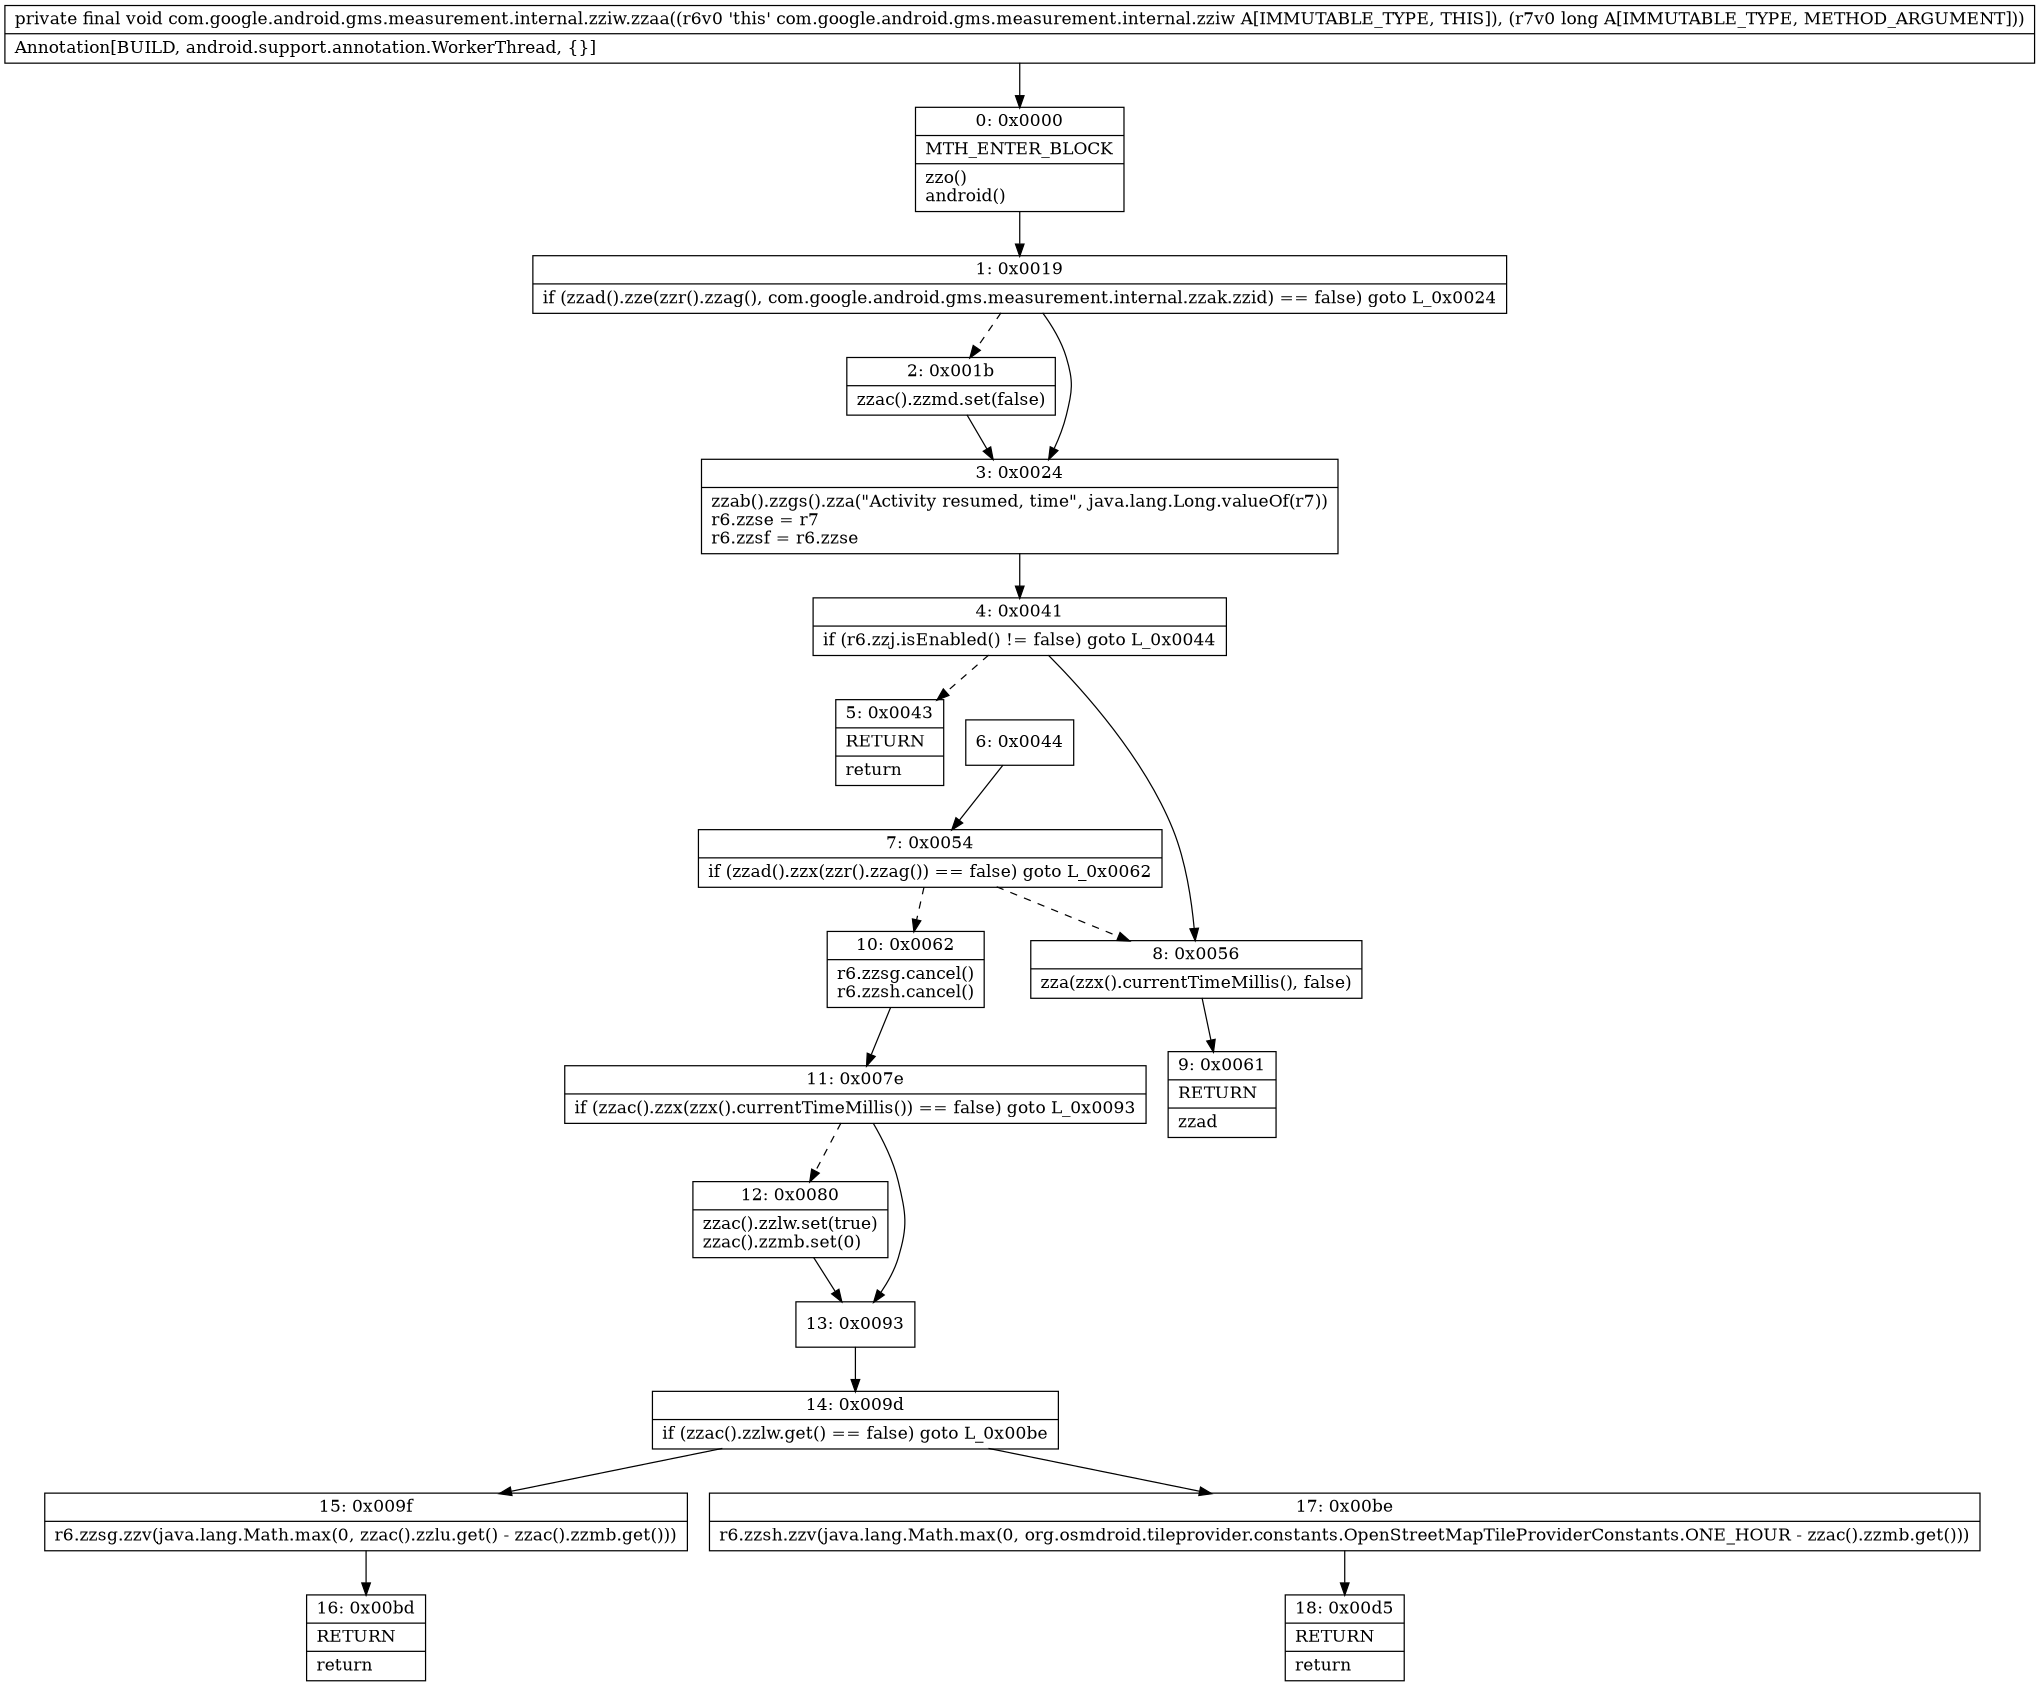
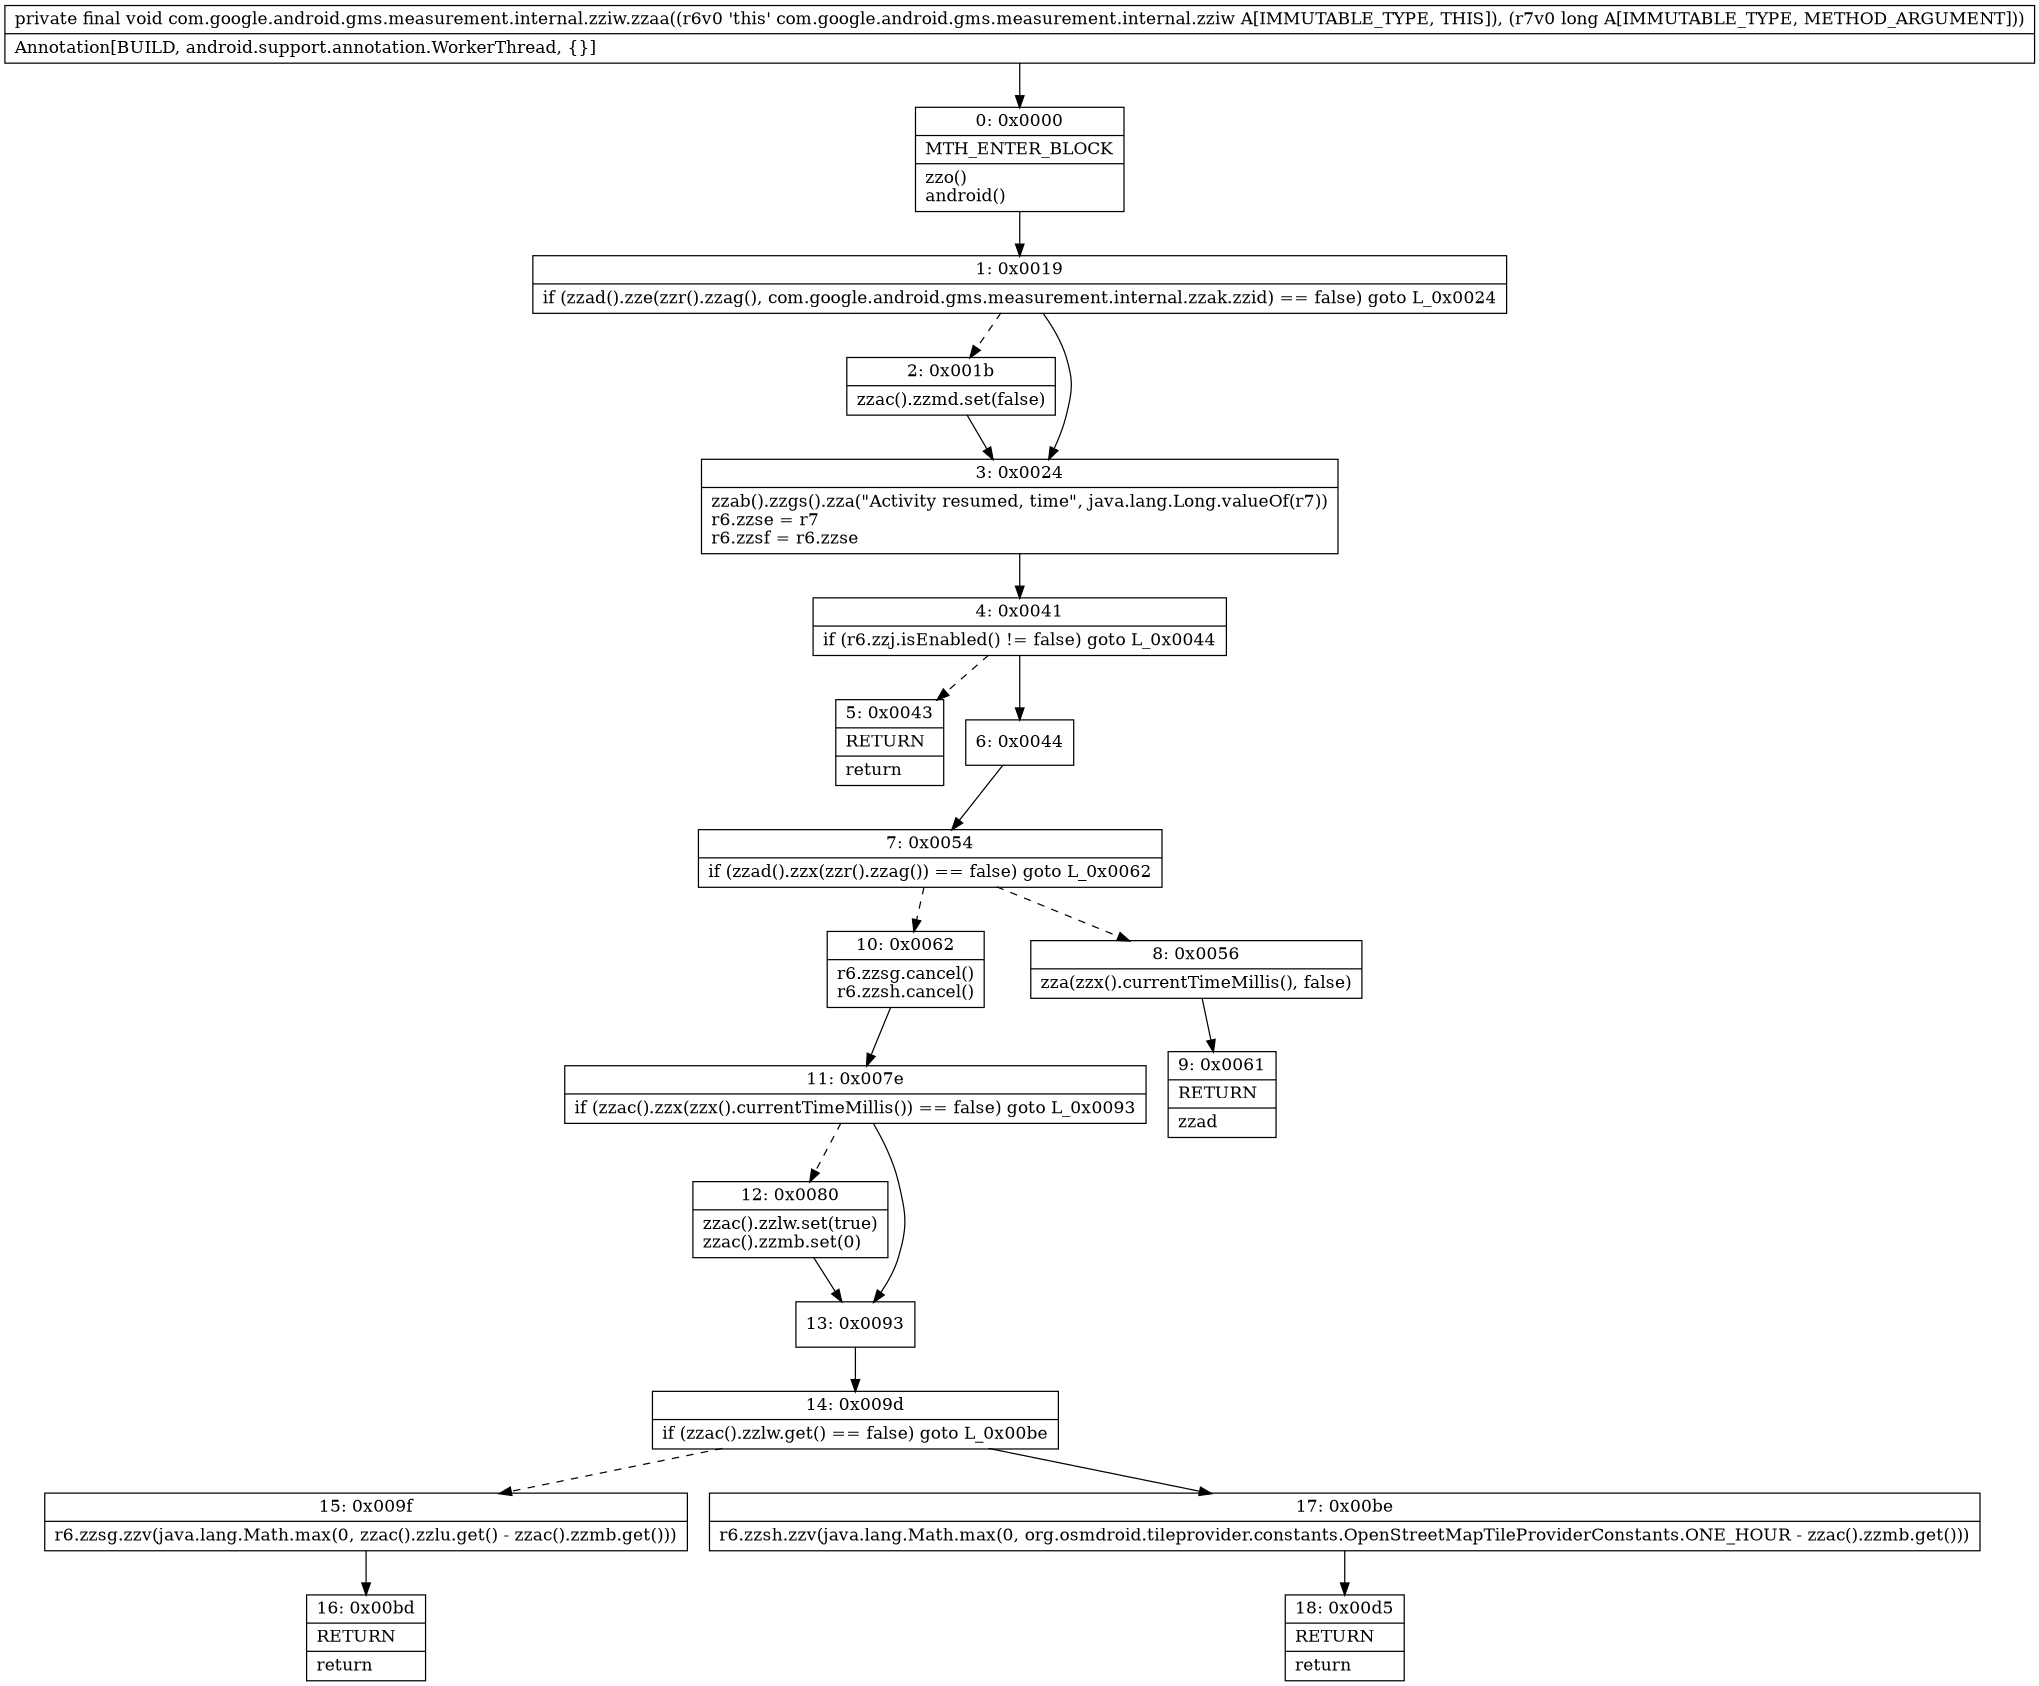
edge "4: 0x0041" -> "8: 0x0056": now "4: 0x0041" -> "6: 0x0044"
edge "14: 0x009d" -> "15: 0x009f": style solid -> dashed
